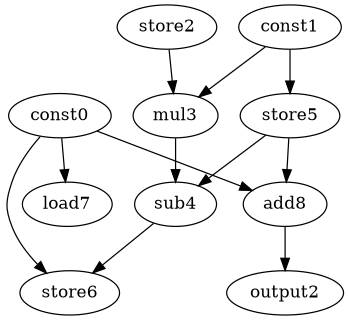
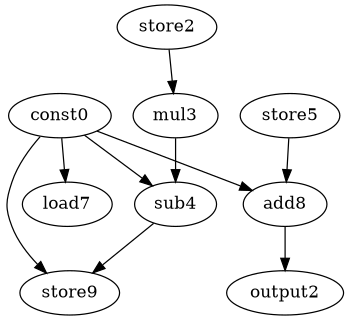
node "const1": removed
edge "store5" -> "sub4": now "const0" -> "sub4"
node "store6": label "store6" -> "store9"
